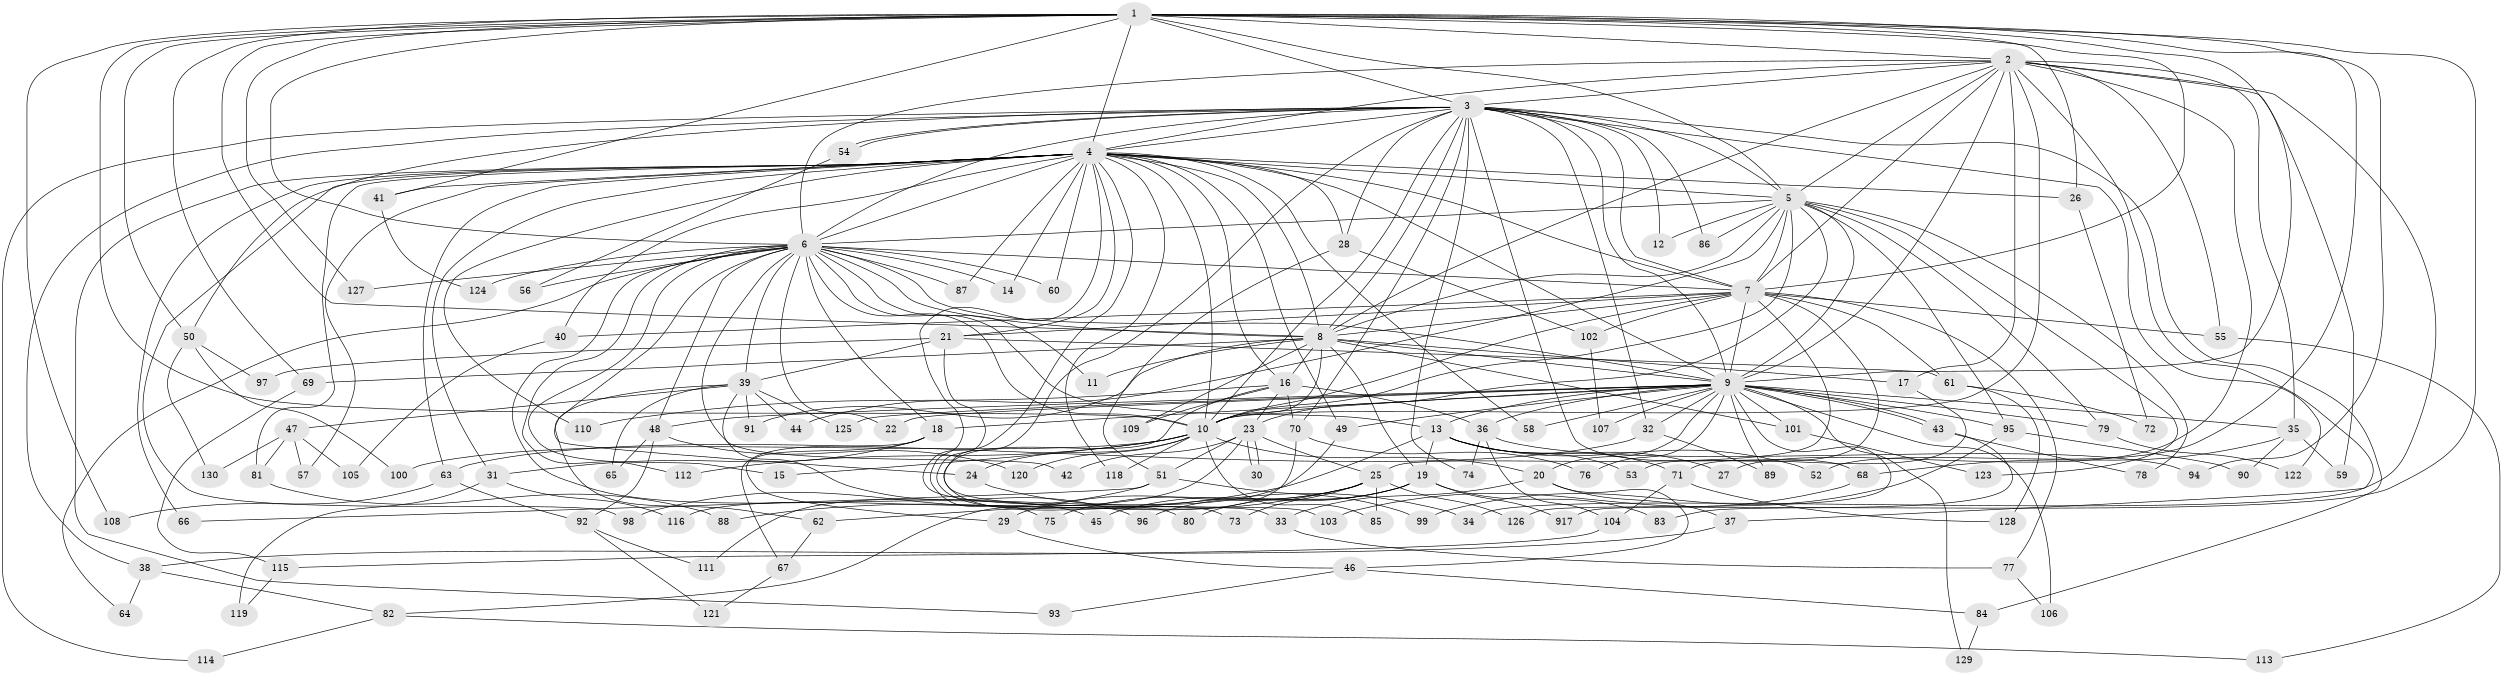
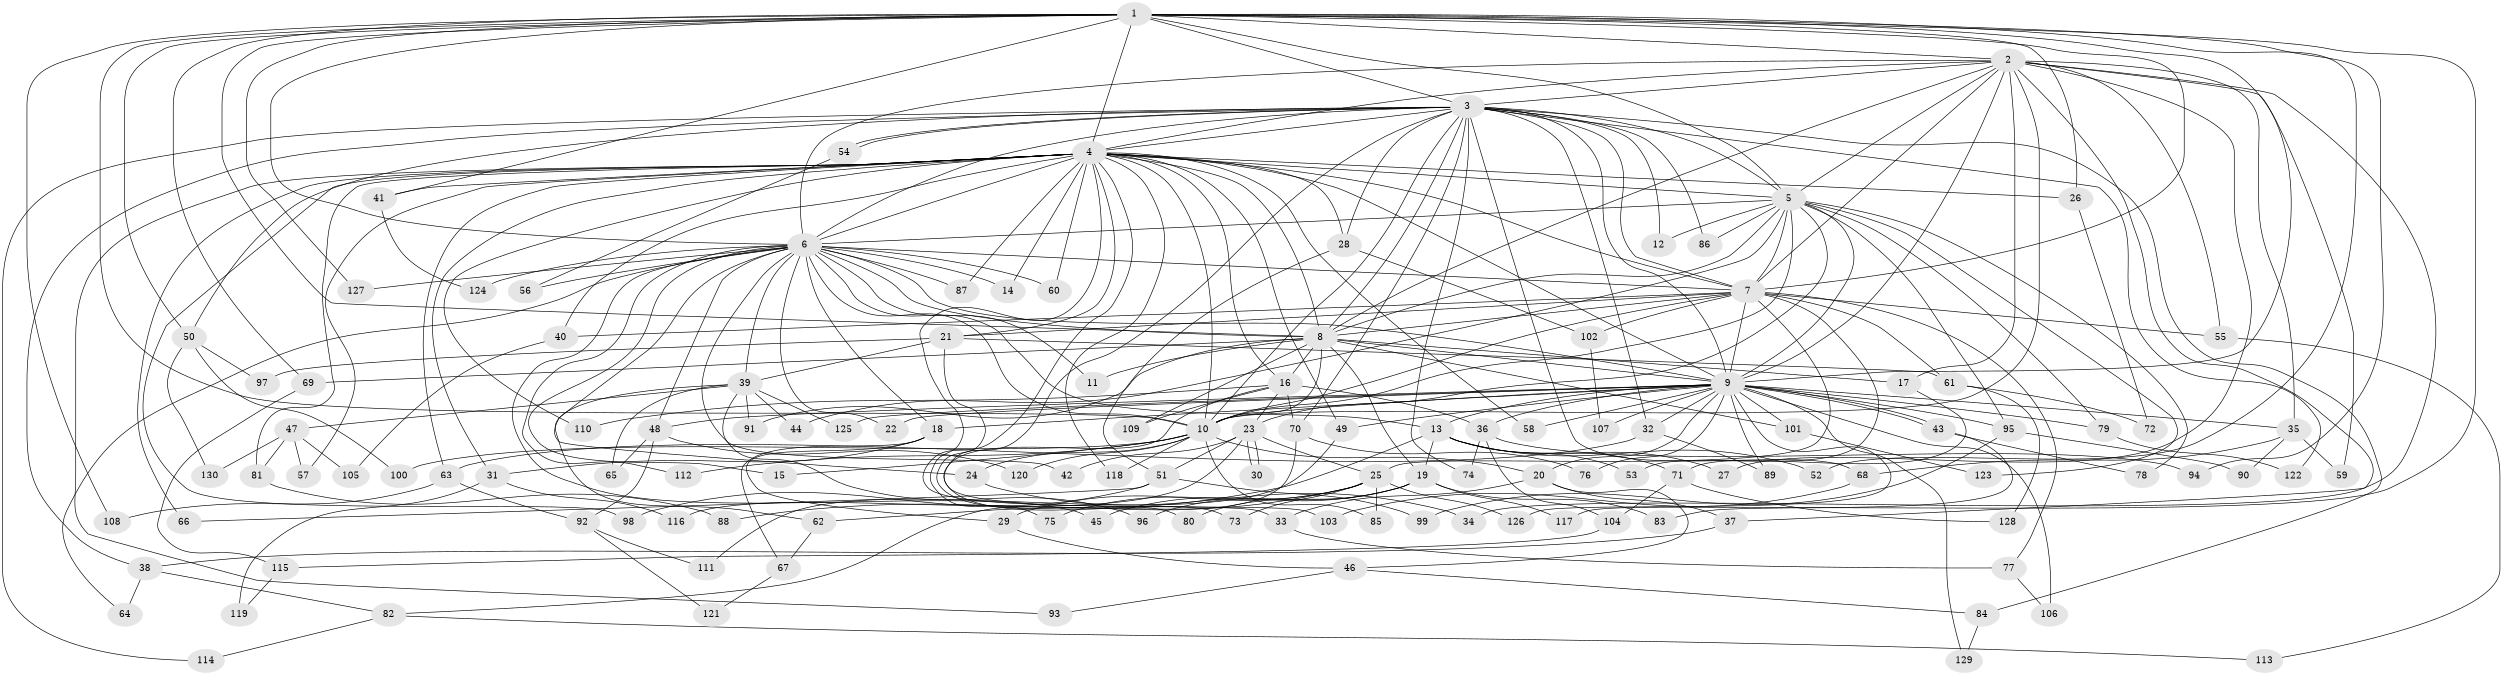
node "917": label "917" -> "117"
